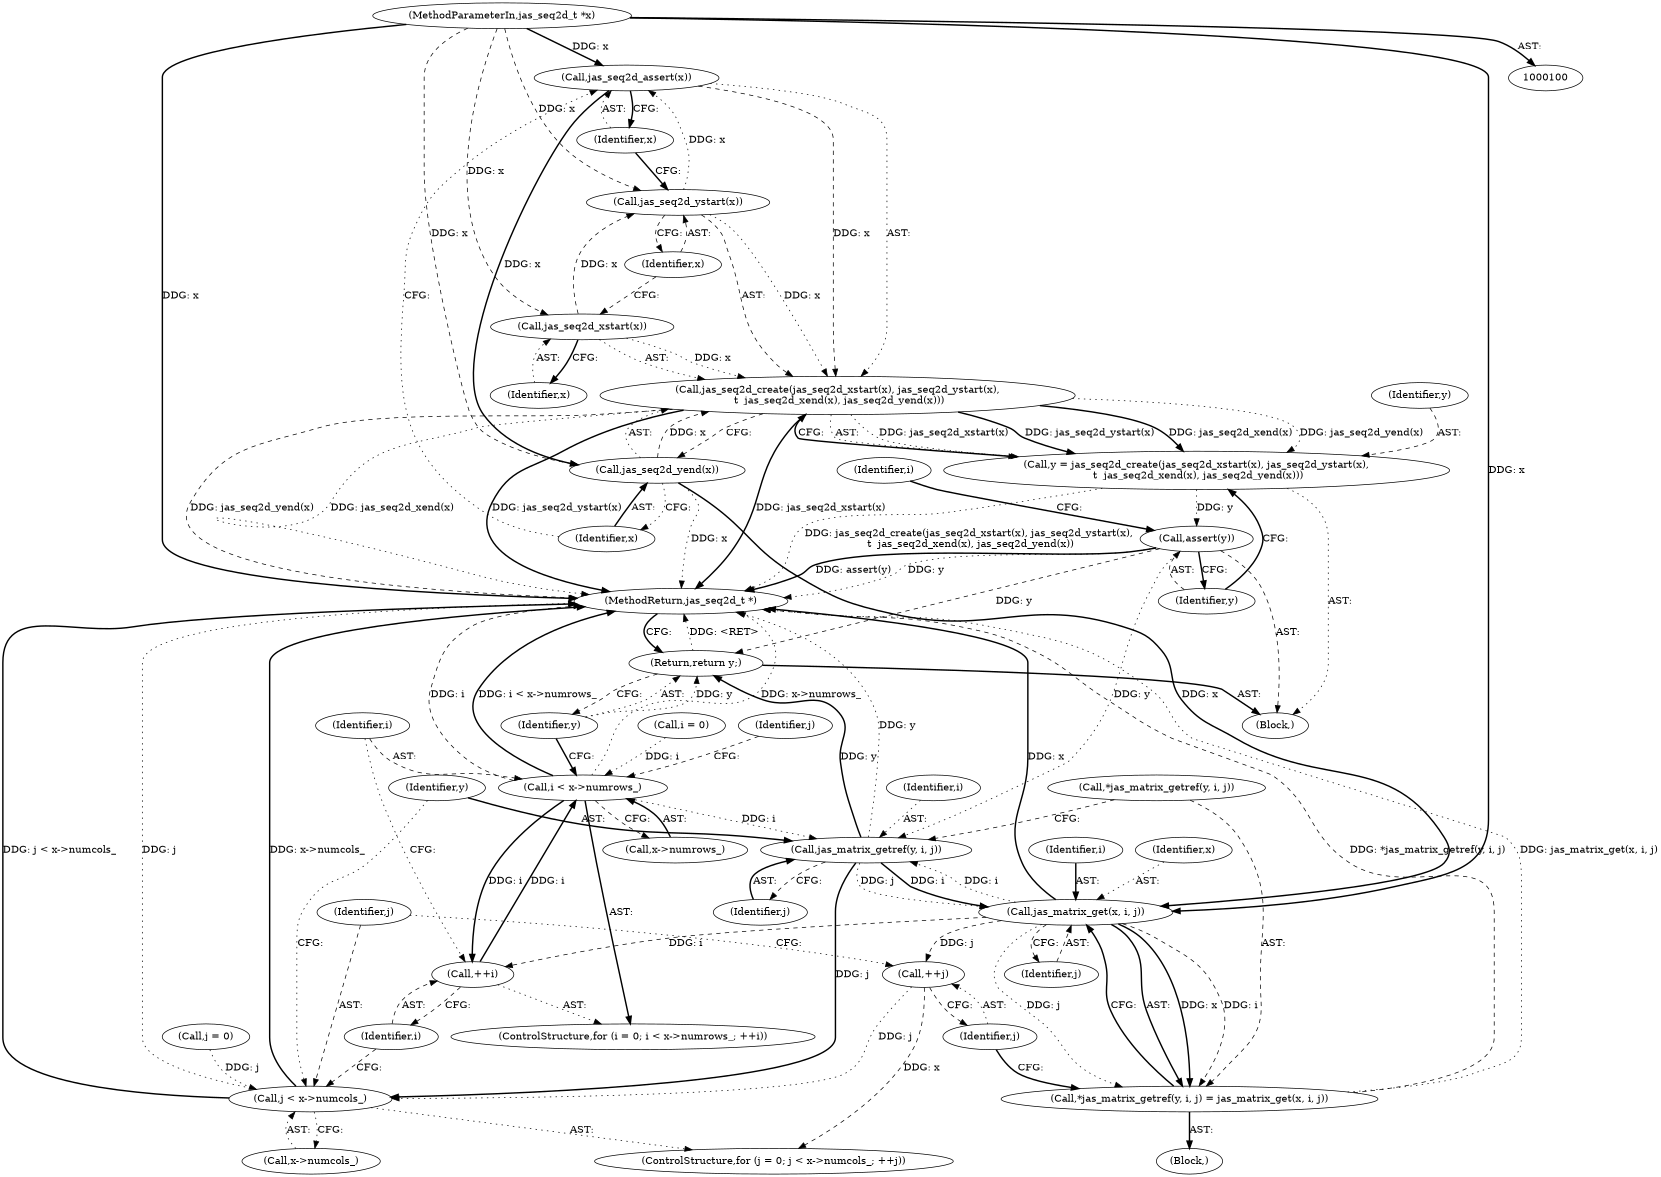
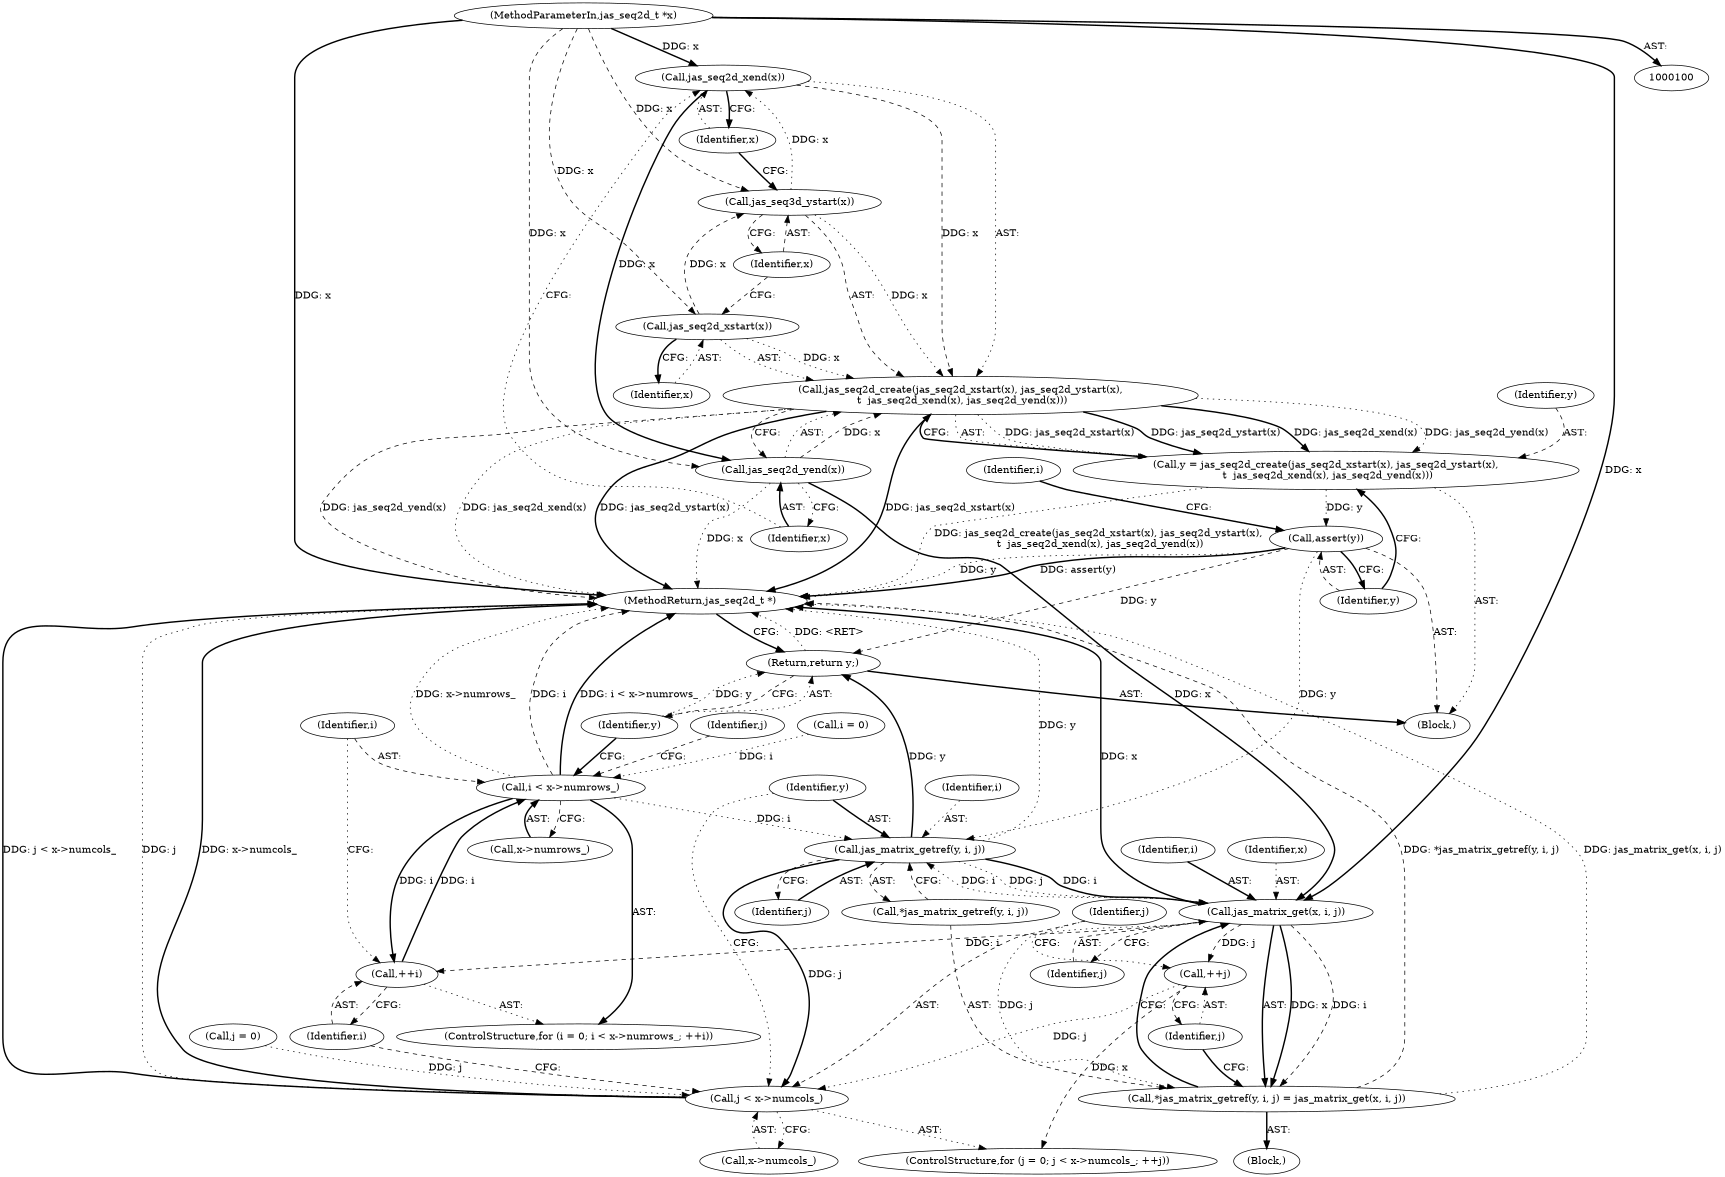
node "(Call,jas_seq2d_assert(x))": label "(Call,jas_seq2d_assert(x))" -> "(Call,jas_seq2d_xend(x))"
node "(Call,jas_seq2d_ystart(x))": label "(Call,jas_seq2d_ystart(x))" -> "(Call,jas_seq3d_ystart(x))"
edge "(Call,jas_matrix_getref(y, i, j))" -> "(Call,*jas_matrix_getref(y, i, j))": added, label "AST:"
